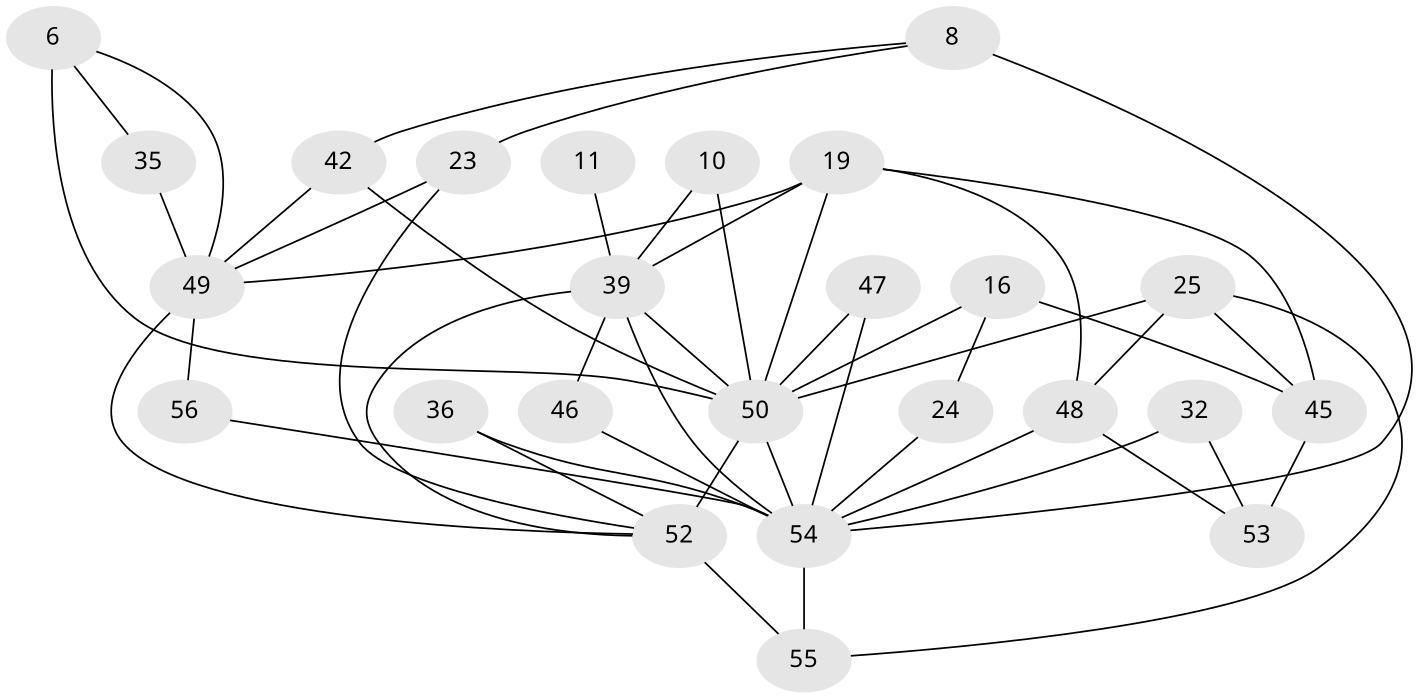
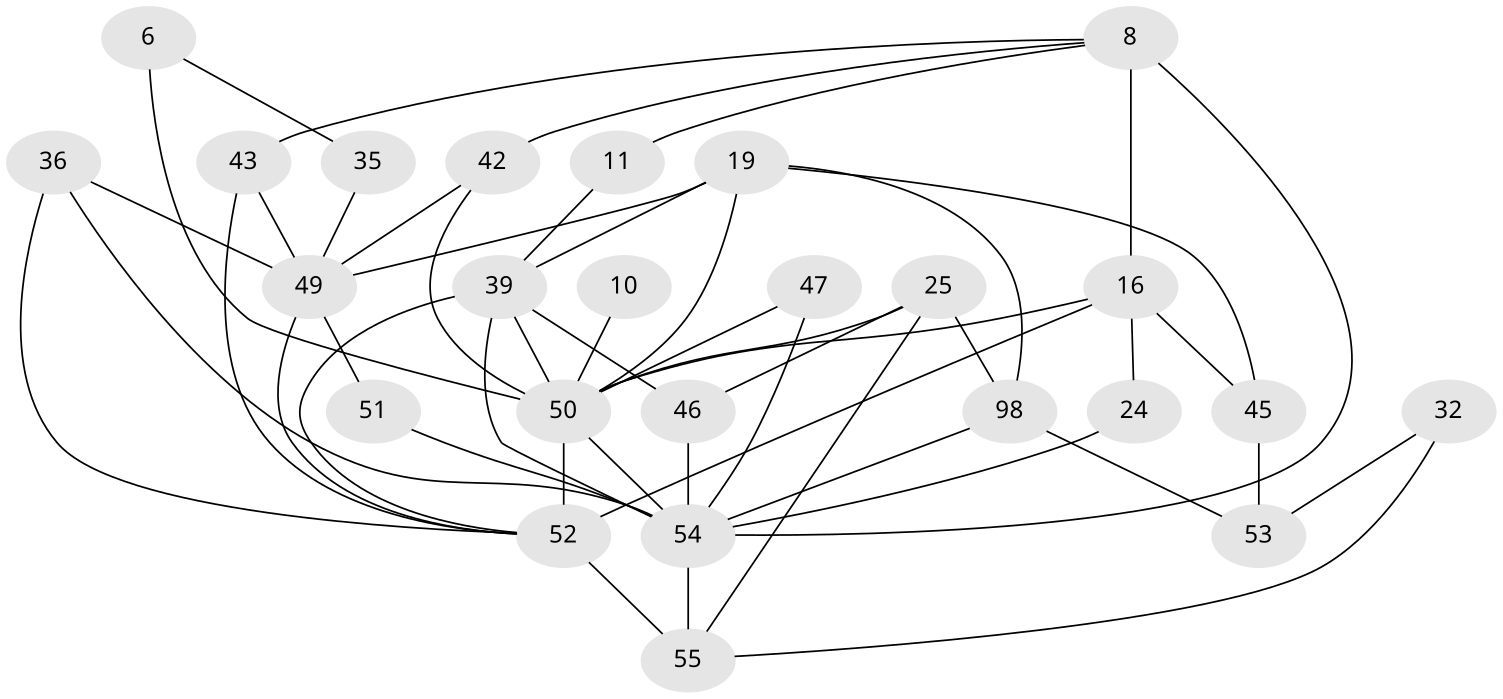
edge "8" -- "11": added
edge "6" -- "49": now "36" -- "49"
edge "8" -- "16": added
node "23": label "23" -> "43"
edge "10" -- "39": removed
edge "25" -- "45": now "25" -- "46"
node "56": label "56" -> "51"
node "48": label "48" -> "98"
edge "16" -- "52": added
edge "32" -- "54": now "32" -- "55"
